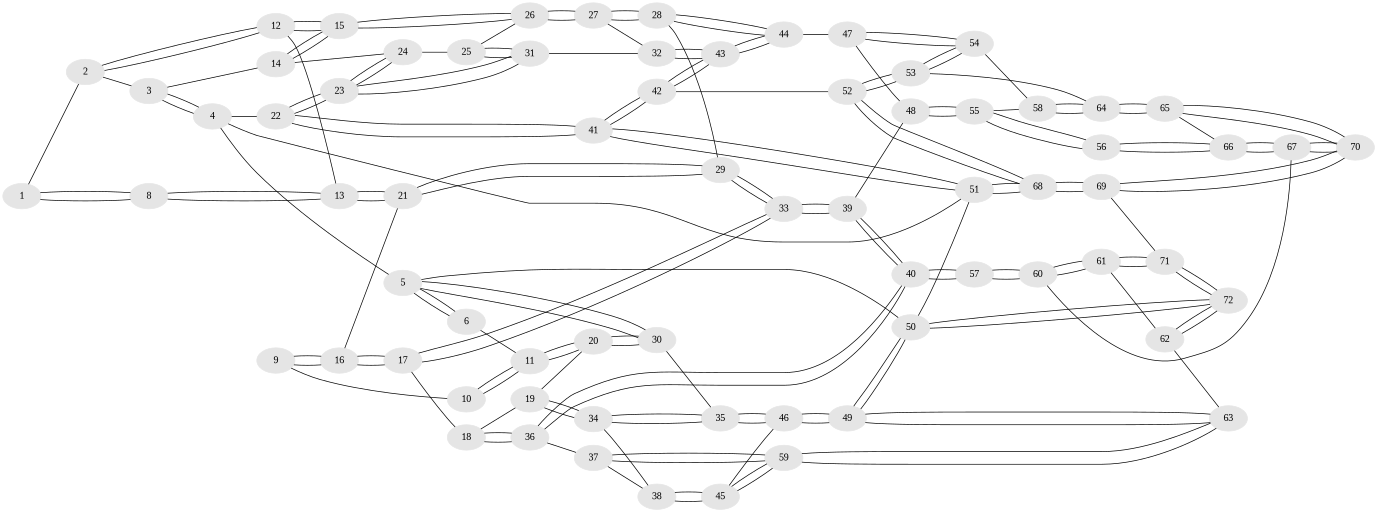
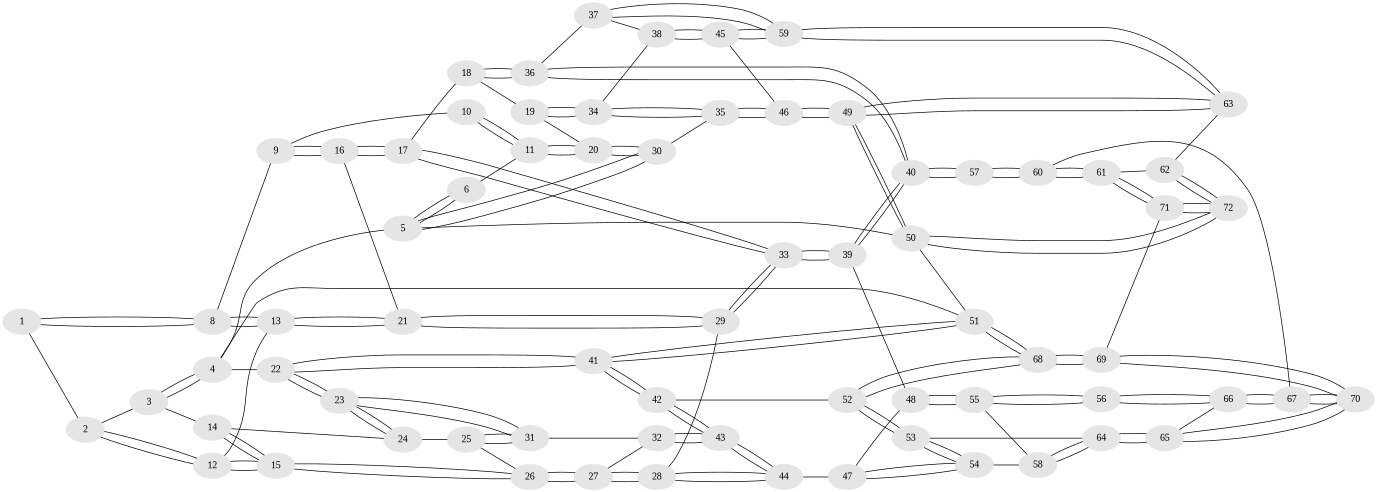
edge "9" -- "8": added
